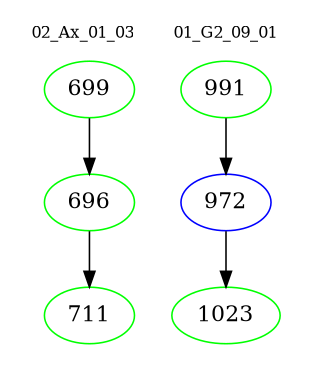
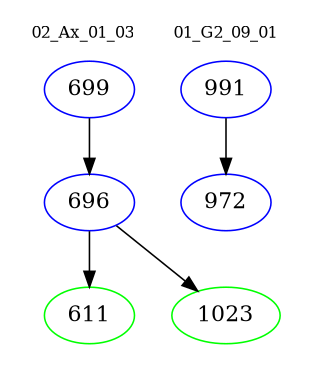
node "699": color green -> blue
node "991": color green -> blue
node "696": color green -> blue
edge "972" -> "1023": now "696" -> "1023"
node "711": label "711" -> "611"
